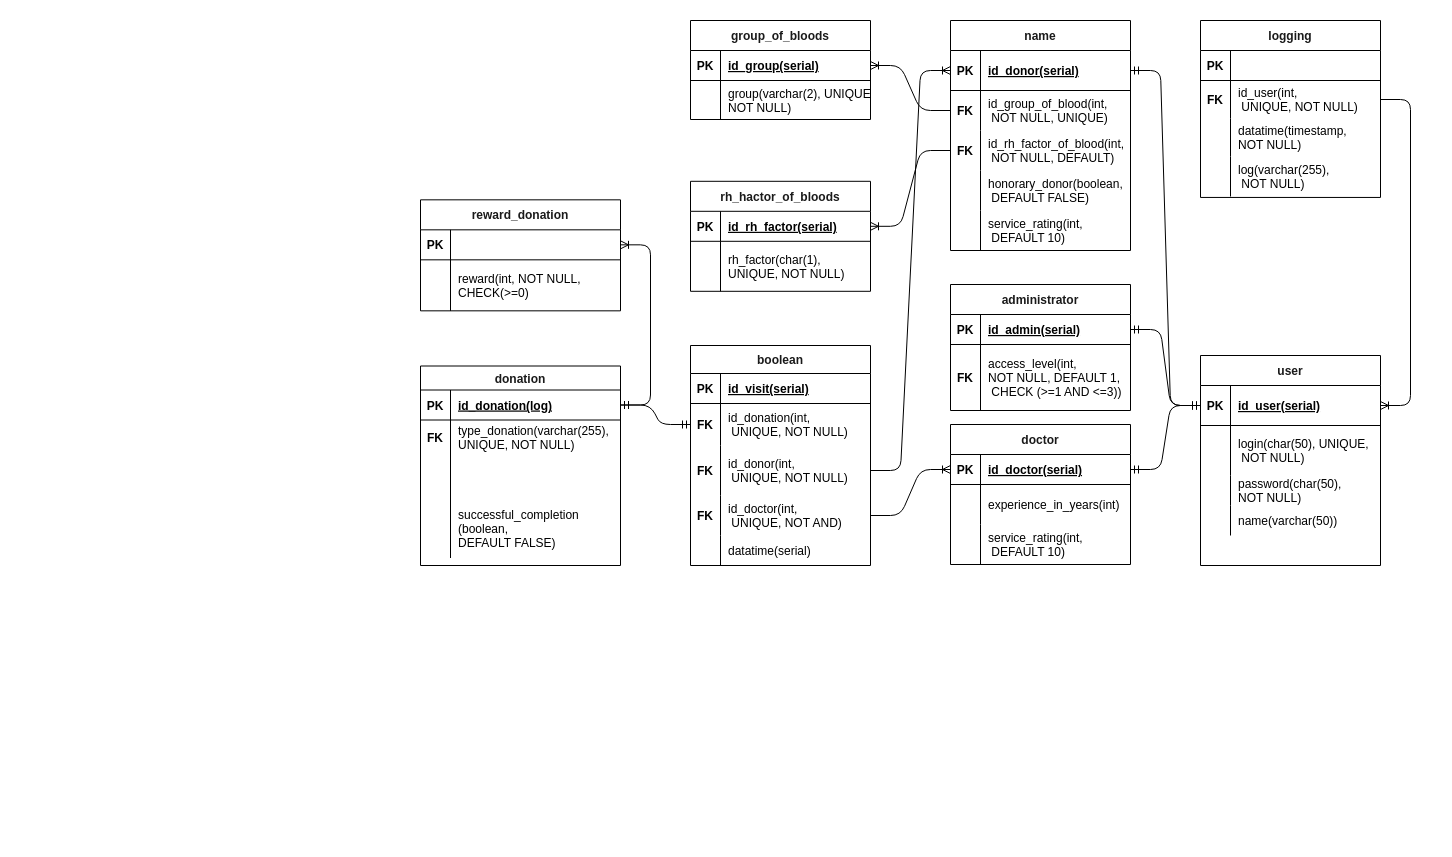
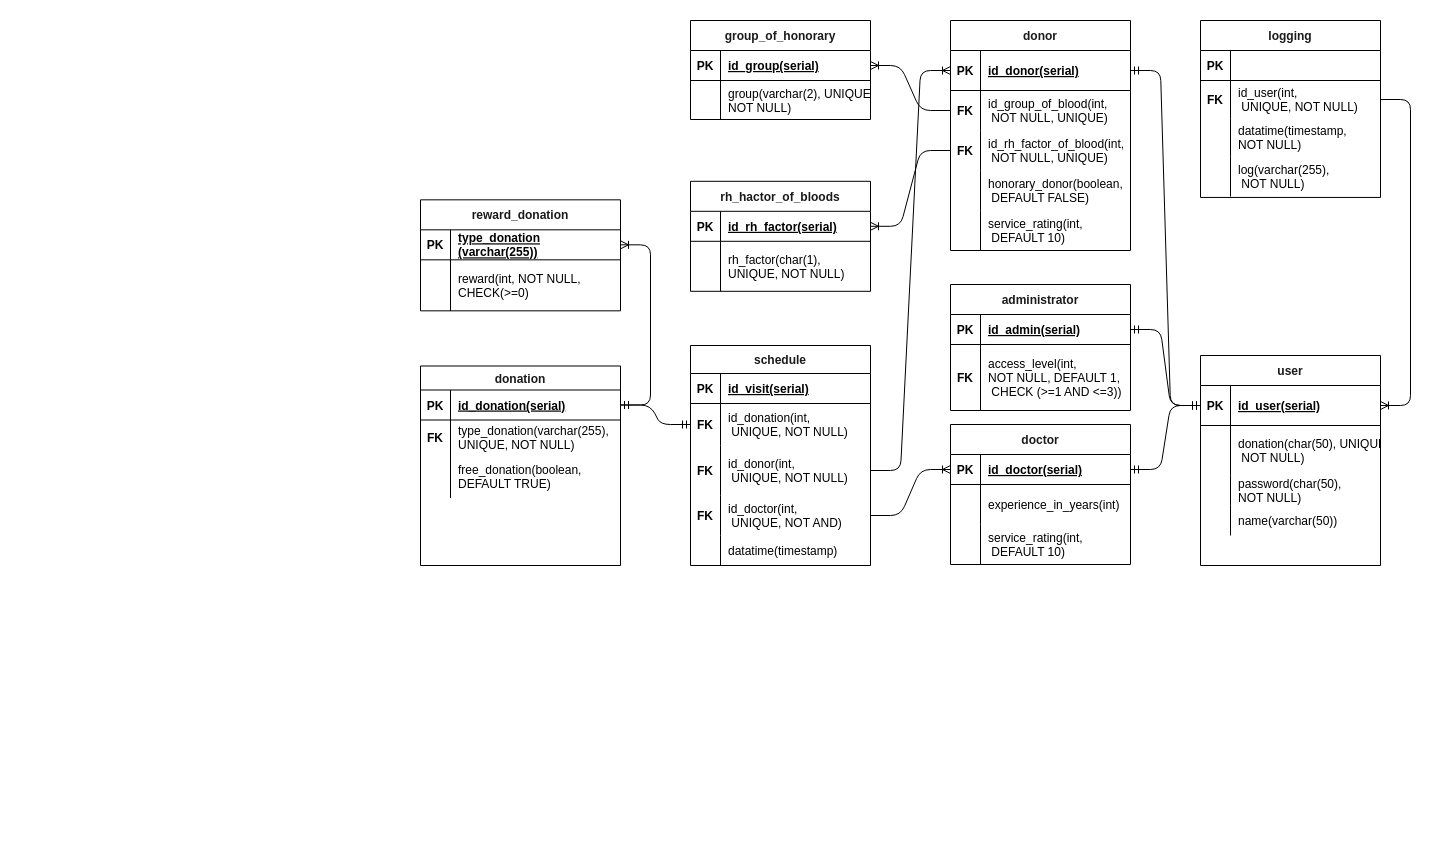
node "group_of_bloods": label "group_of_bloods" -> "group_of_honorary"
node "name": label "name" -> "donor"
node "id_rh_factor_of_blood(int, NOT NULL, DEFAULT)": label "id_rh_factor_of_blood(int, NOT NULL, DEFAULT)" -> "id_rh_factor_of_blood(int, NOT NULL, UNIQUE)"
node "type_donation (varchar(255))": added
node "boolean": label "boolean" -> "schedule"
node "id_donation(log)": label "id_donation(log)" -> "id_donation(serial)"
node "login(char(50), UNIQUE, NOT NULL)": label "login(char(50), UNIQUE, NOT NULL)" -> "donation(char(50), UNIQUE, NOT NULL)"
node "free_donation(boolean, DEFAULT TRUE)": added
node "successful_completion (boolean, DEFAULT FALSE)": removed
node "datatime(serial)": label "datatime(serial)" -> "datatime(timestamp)"
